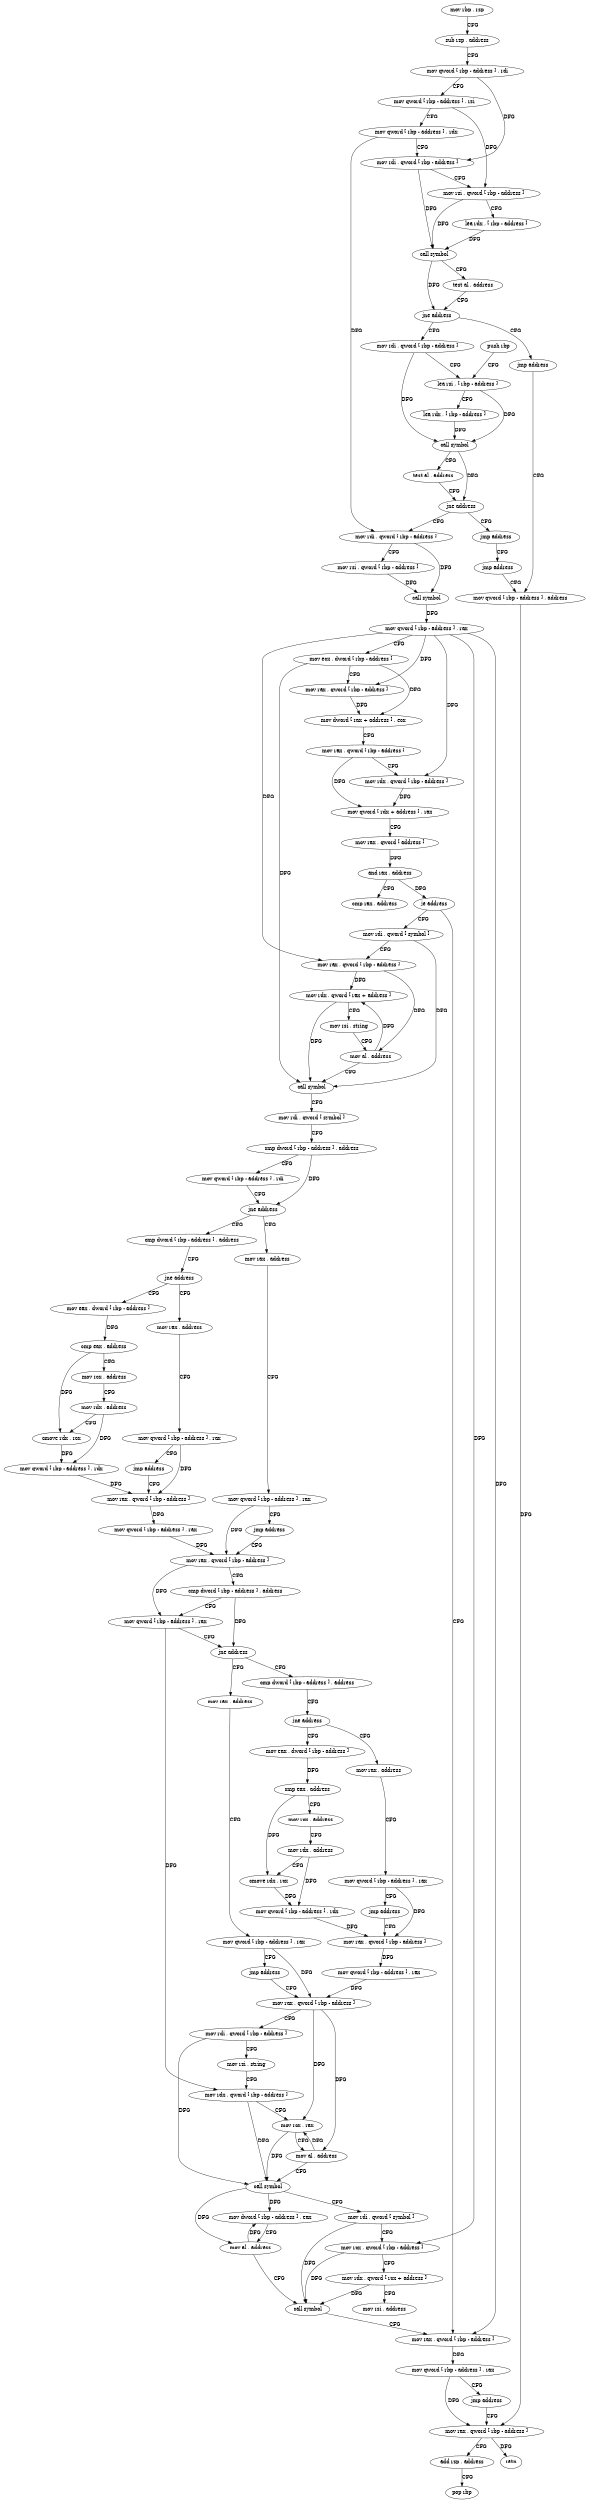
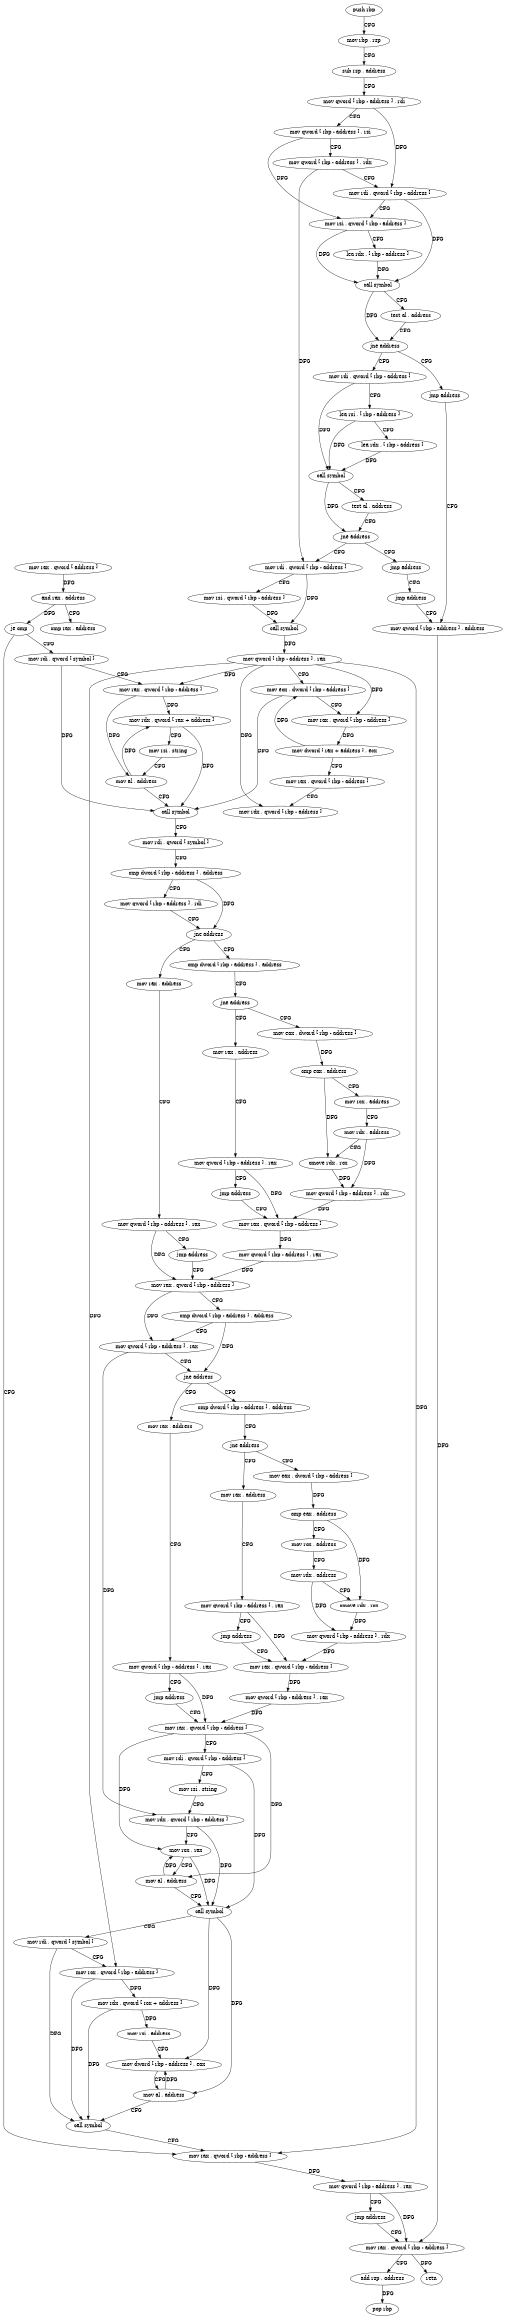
edge "push rbp" -> "lea rsi , [ rbp - address ]": now "push rbp" -> "mov rbp , rsp"
edge "mov ecx , dword [ rbp - address ]" -> "mov dword [ rax + address ] , ecx": reversed
node "mov qword [ rdx + address ] , rax": removed
node "je address": label "je address" -> "je cmp"
edge "mov rsi , address" -> "mov dword [ rbp - address ] , eax": added, label "CFG"
edge "mov rcx , qword [ rbp - address ]" -> "mov rdx , qword [ rcx + address ]": label "CFG" -> "DFG"
edge "mov rdx , qword [ rcx + address ]" -> "mov rsi , address": label "CFG" -> "DFG"
edge "add rsp , address" -> "pop rbp": label "CFG" -> "DFG"
